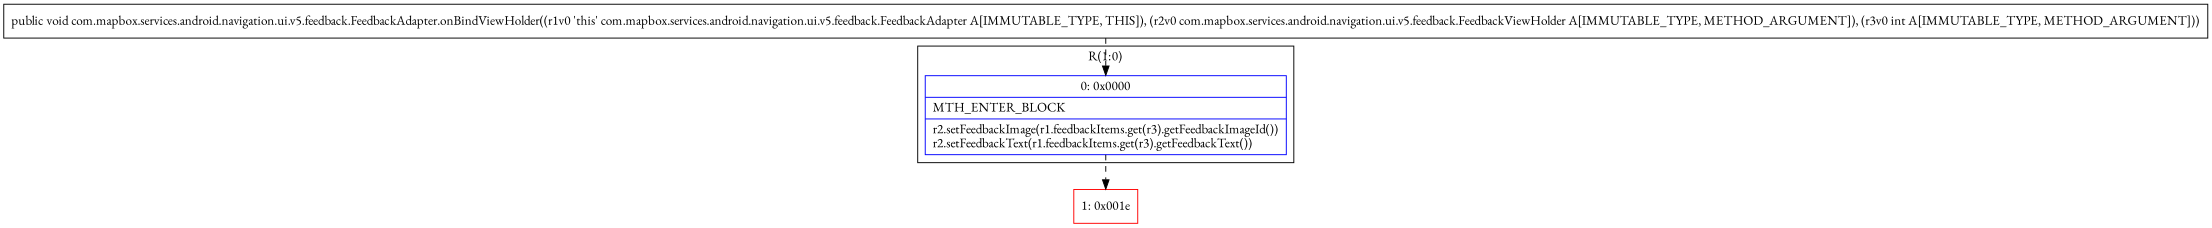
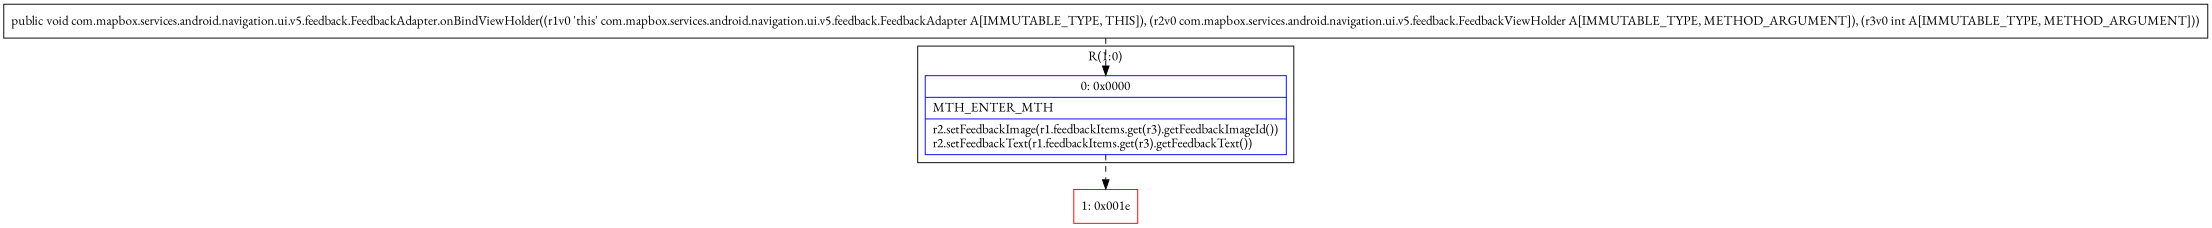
node "0: 0x0000": text "MTH_ENTER_BLOCK" -> "MTH_ENTER_MTH"
